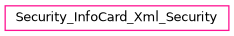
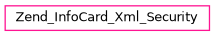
node "Security_InfoCard_Xml_Security": label "Security_InfoCard_Xml_Security" -> "Zend_InfoCard_Xml_Security"
